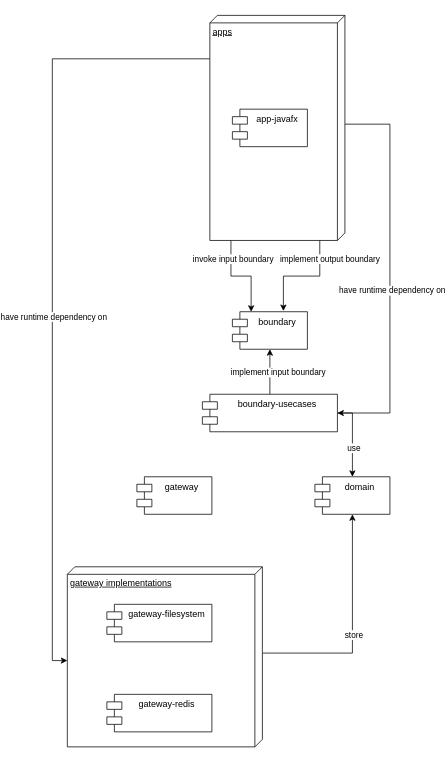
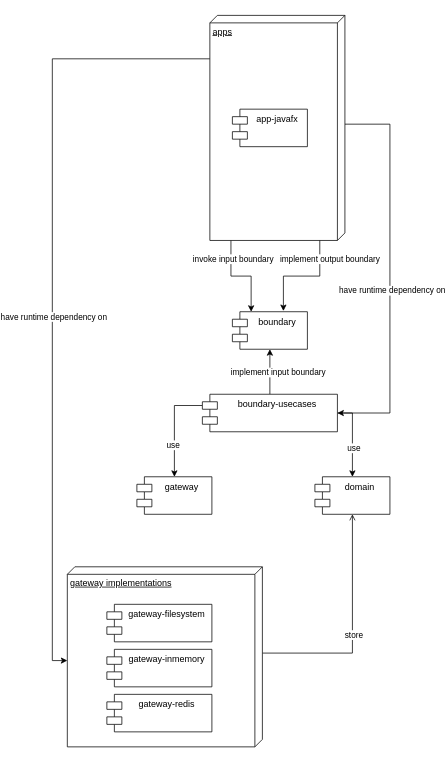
edge "boundary-usecases" -> "gateway": added, label "use"
edge "gateway implementations" -> "domain": arrowhead classic -> open
node "gateway-inmemory": added
